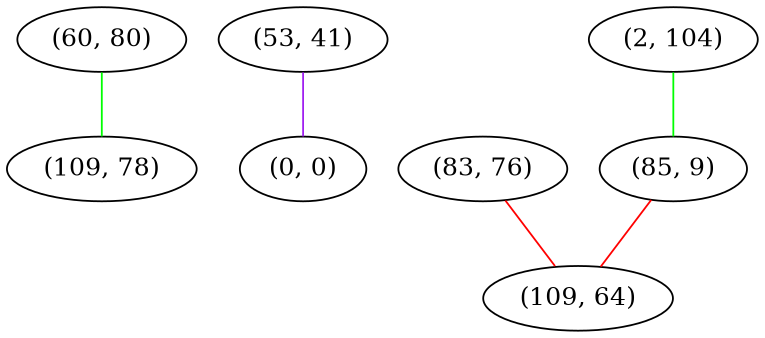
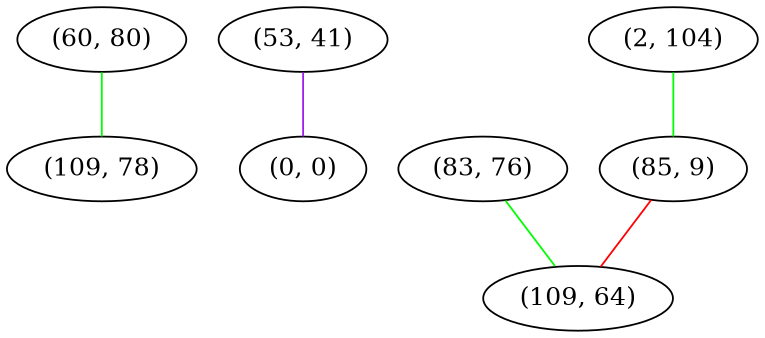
edge "(83, 76)" -- "(109, 64)": color red -> green
